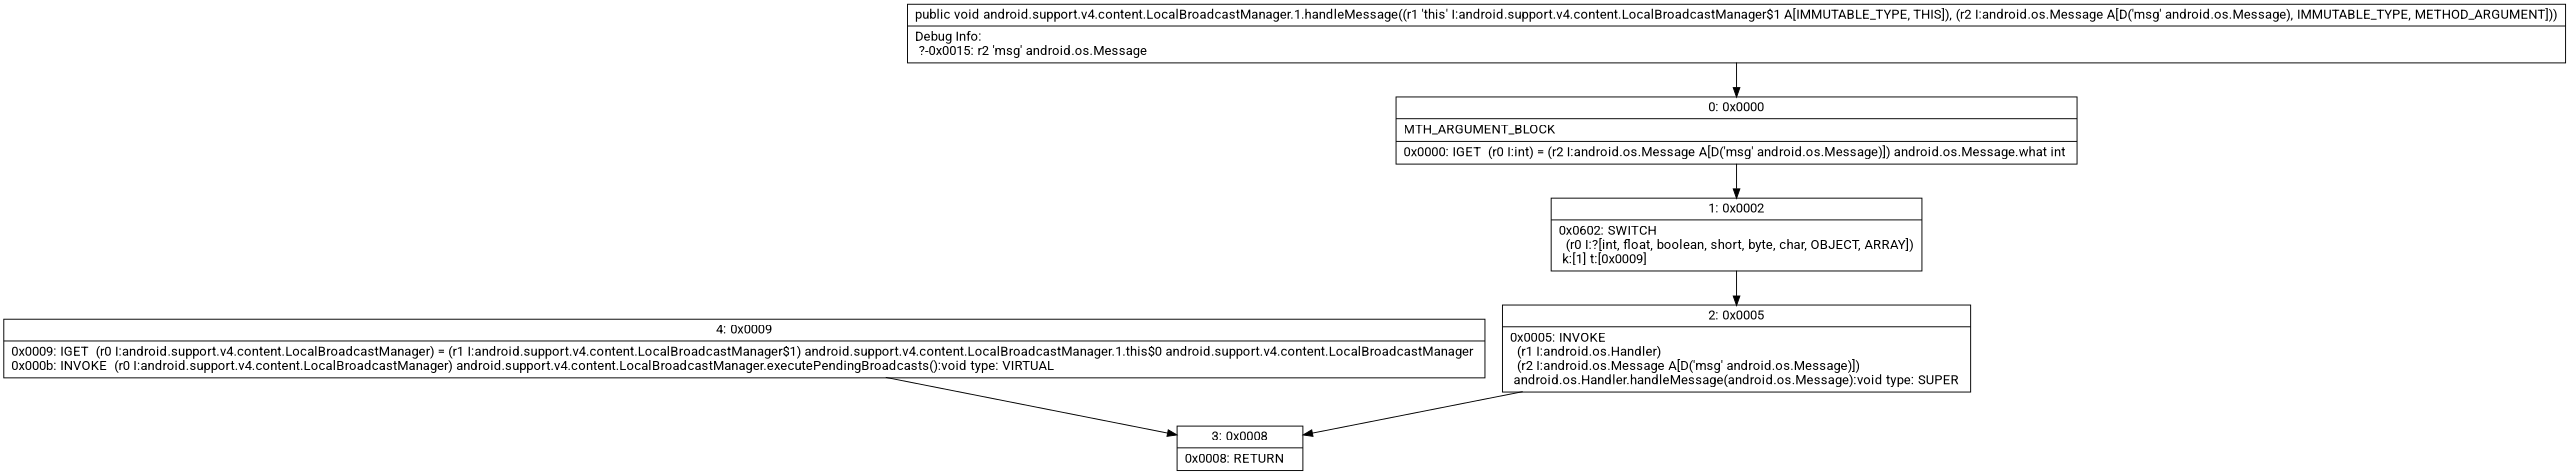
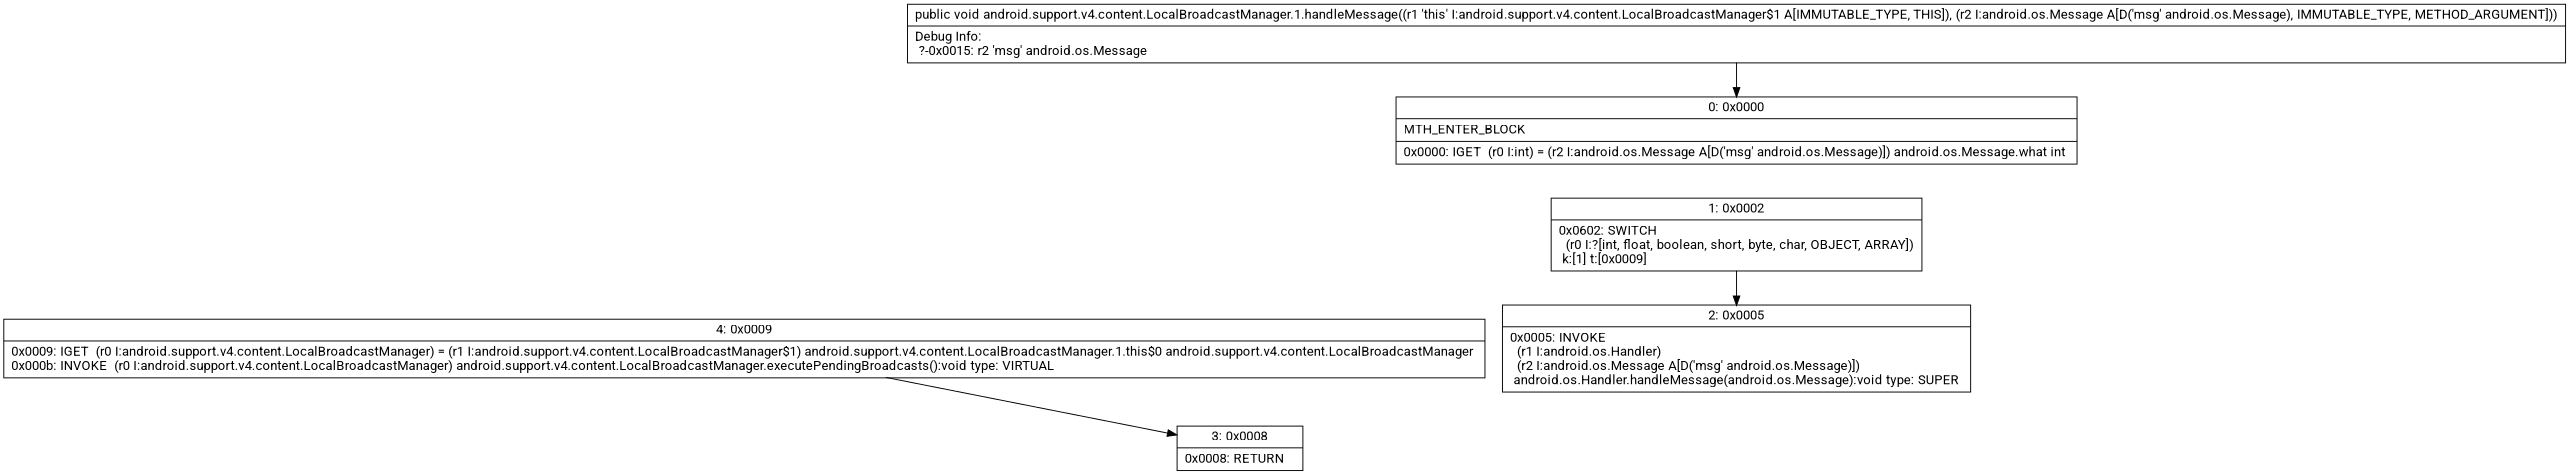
node "0: 0x0000": text "MTH_ARGUMENT_BLOCK" -> "MTH_ENTER_BLOCK"
edge "0: 0x0000" -> "1: 0x0002": removed
edge "2: 0x0005" -> "3: 0x0008": removed
